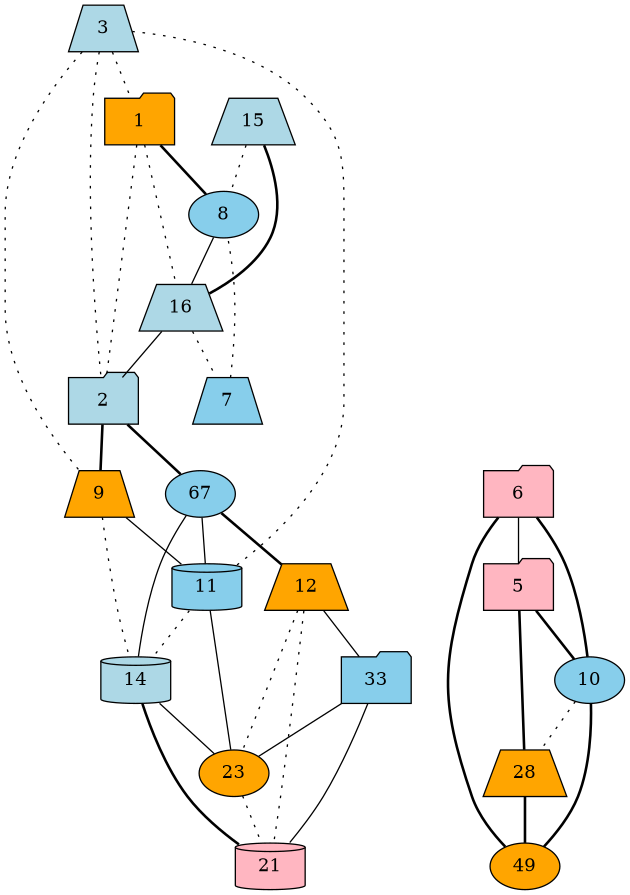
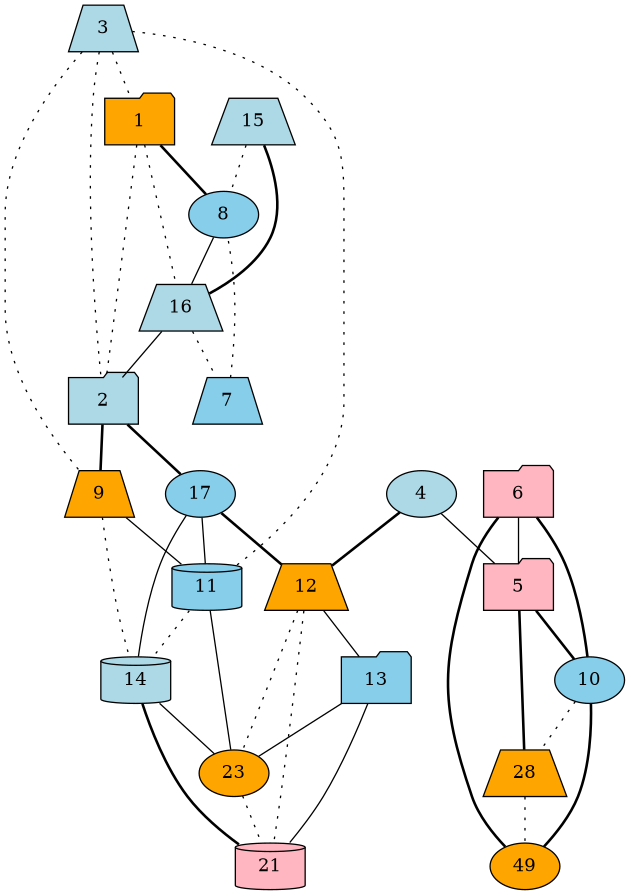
node "67": label "67" -> "17"
node "4": added
node "33": label "33" -> "13"
edge "28" -- "49": style bold -> dotted
